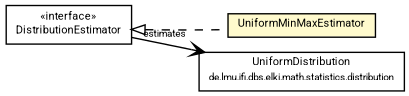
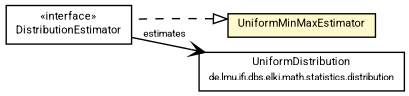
edge "UniformMinMaxEstimator" -> "DistributionEstimator": reversed
